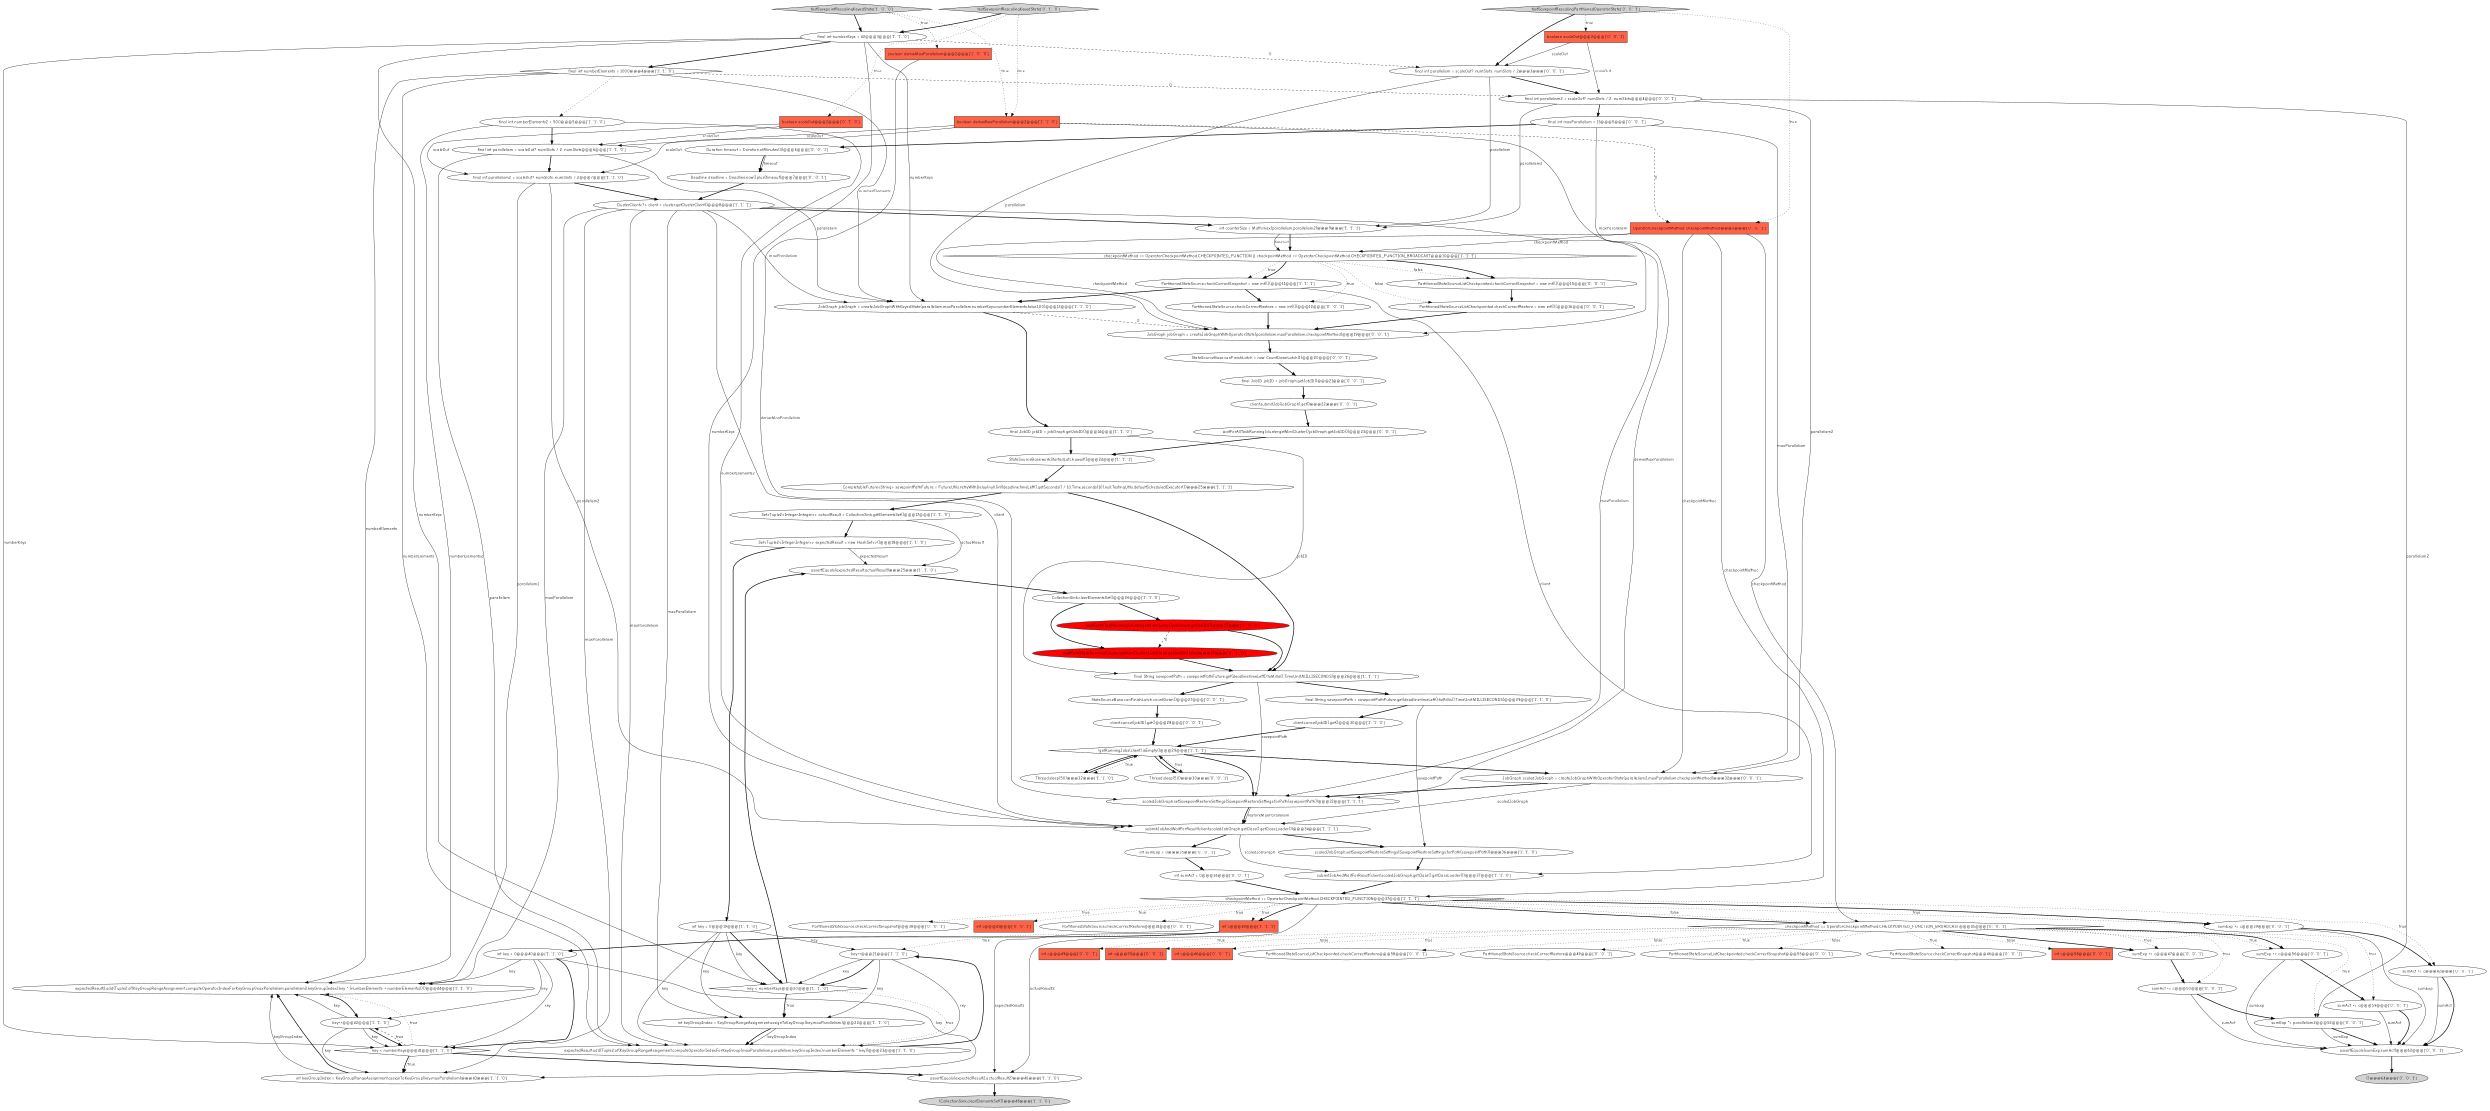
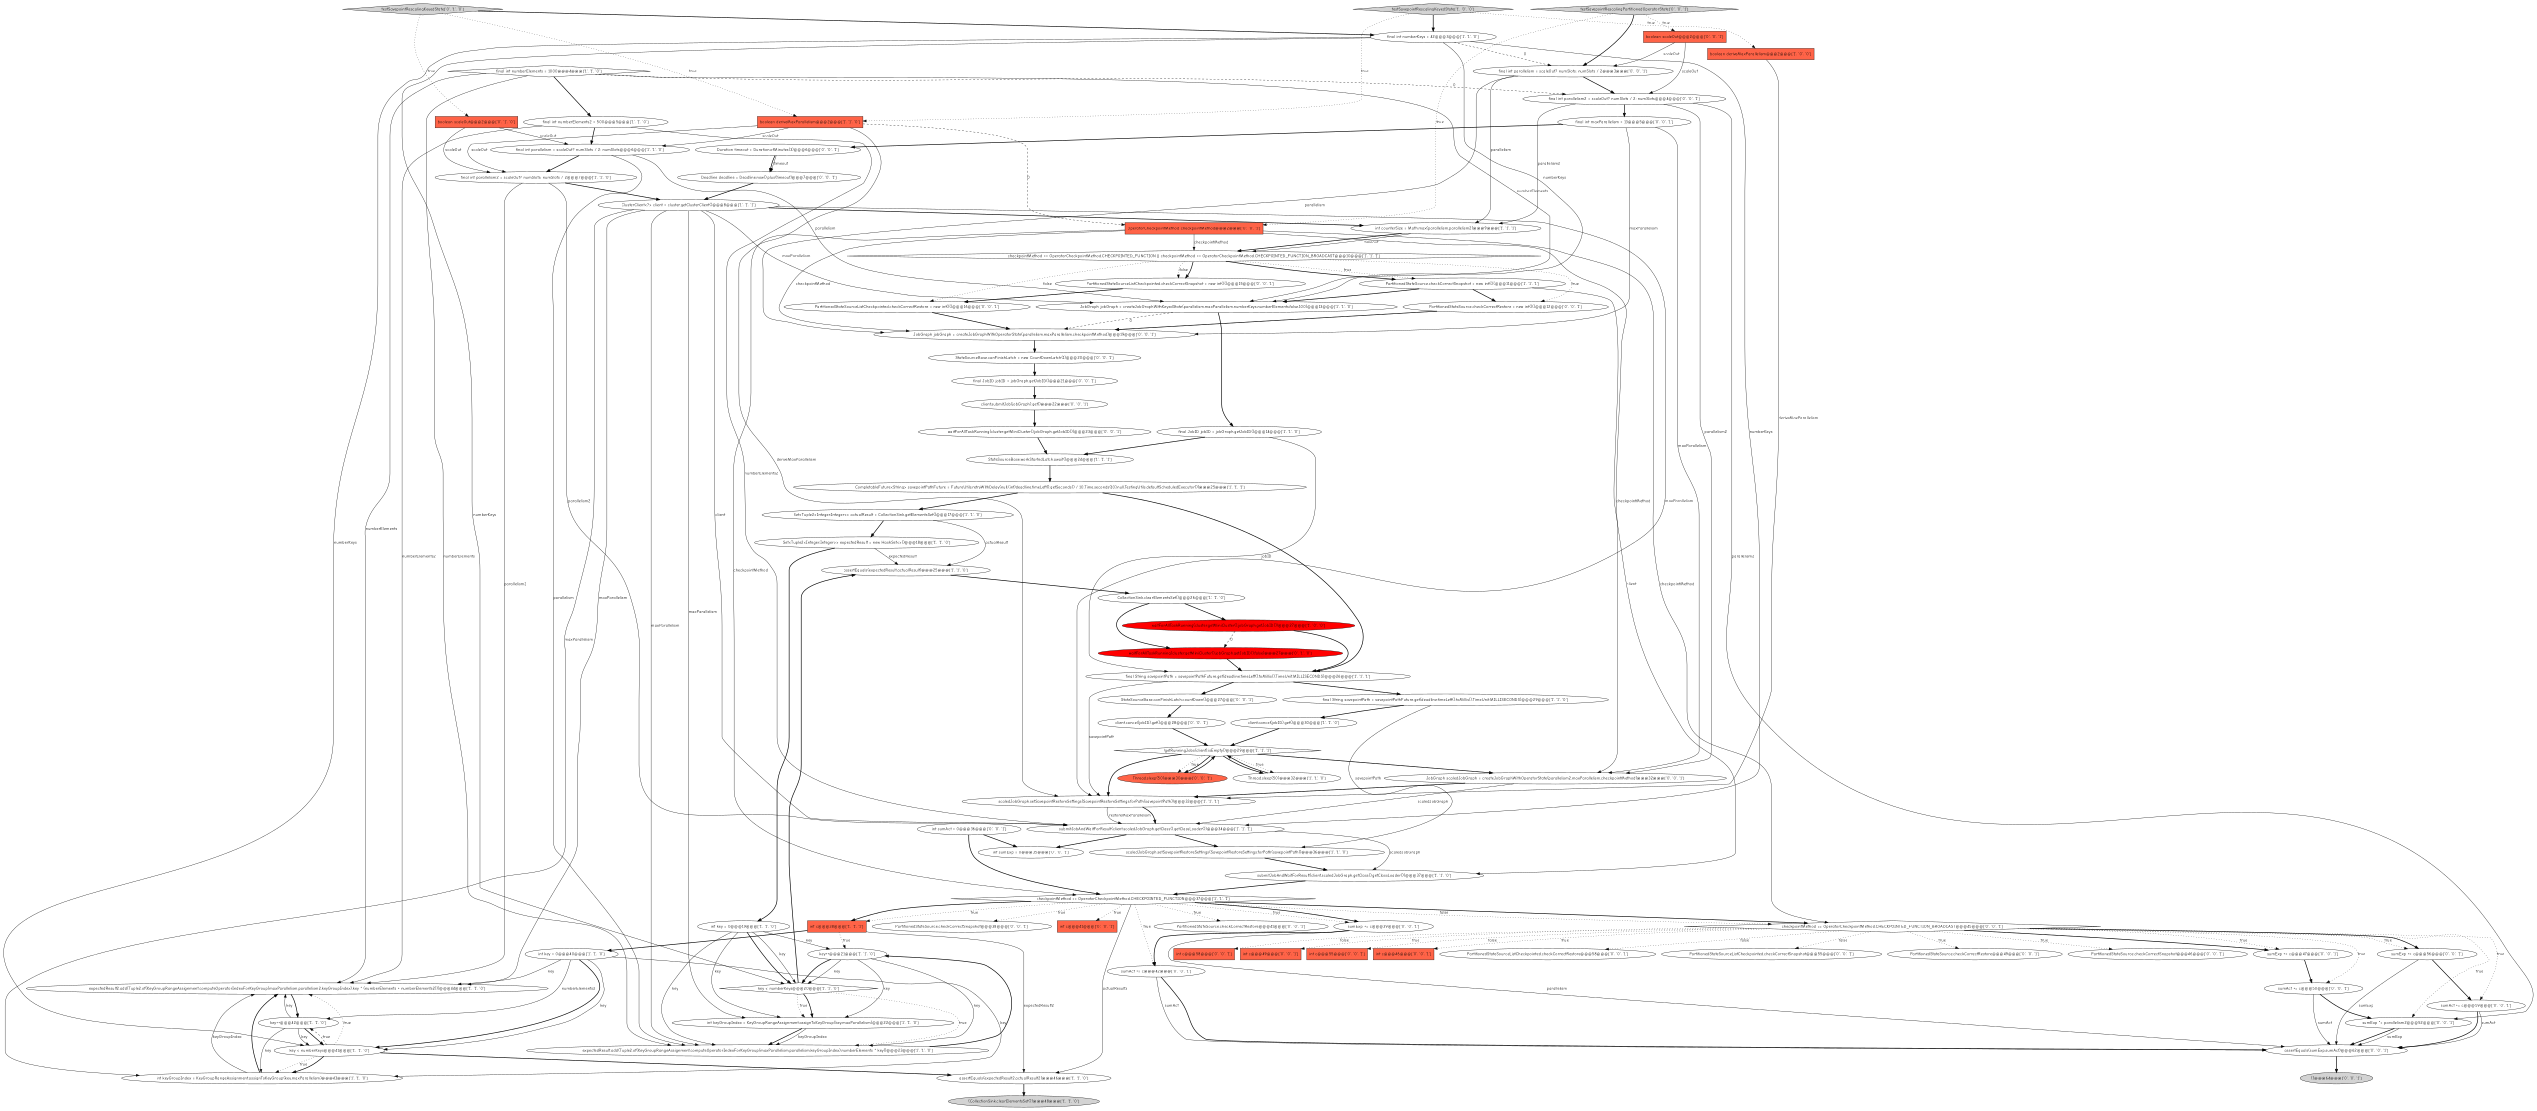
edge "final int numberKeys = 42@@@3@@@['1', '1', '0']" -> "final int numberElements = 1000@@@4@@@['1', '1', '0']": removed
edge "final int numberElements = 1000@@@4@@@['1', '1', '0']" -> "final int numberElements2 = 500@@@5@@@['1', '1', '0']": style dotted -> bold
node "Thread.sleep(50)@@@30@@@['0', '0', '1']": fillcolor white -> tomato
edge "int sumExp = 0@@@35@@@['0', '0', '1']" -> "int sumAct = 0@@@36@@@['0', '0', '1']": reversed
edge "int key = 0@@@40@@@['1', '1', '0']" -> "key++@@@42@@@['1', '1', '0']": label "key" -> "numberElements2"
edge "sumExp += c@@@39@@@['0', '0', '1']" -> "assertEquals(sumExp,sumAct)@@@62@@@['0', '0', '1']": label "sumExp" -> "parallelism"
node "key < numberKeys@@@41@@@['1', '1', '0']": shape diamond -> ellipse
